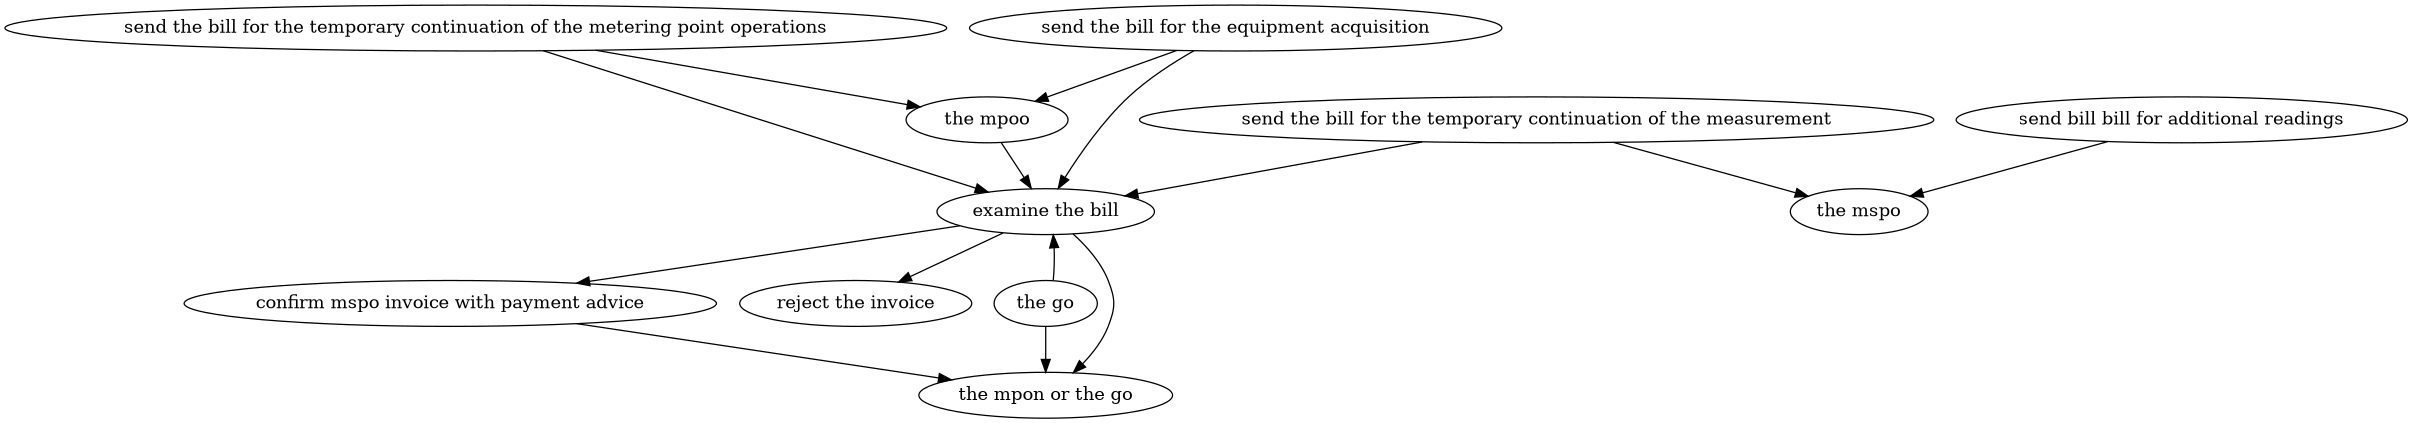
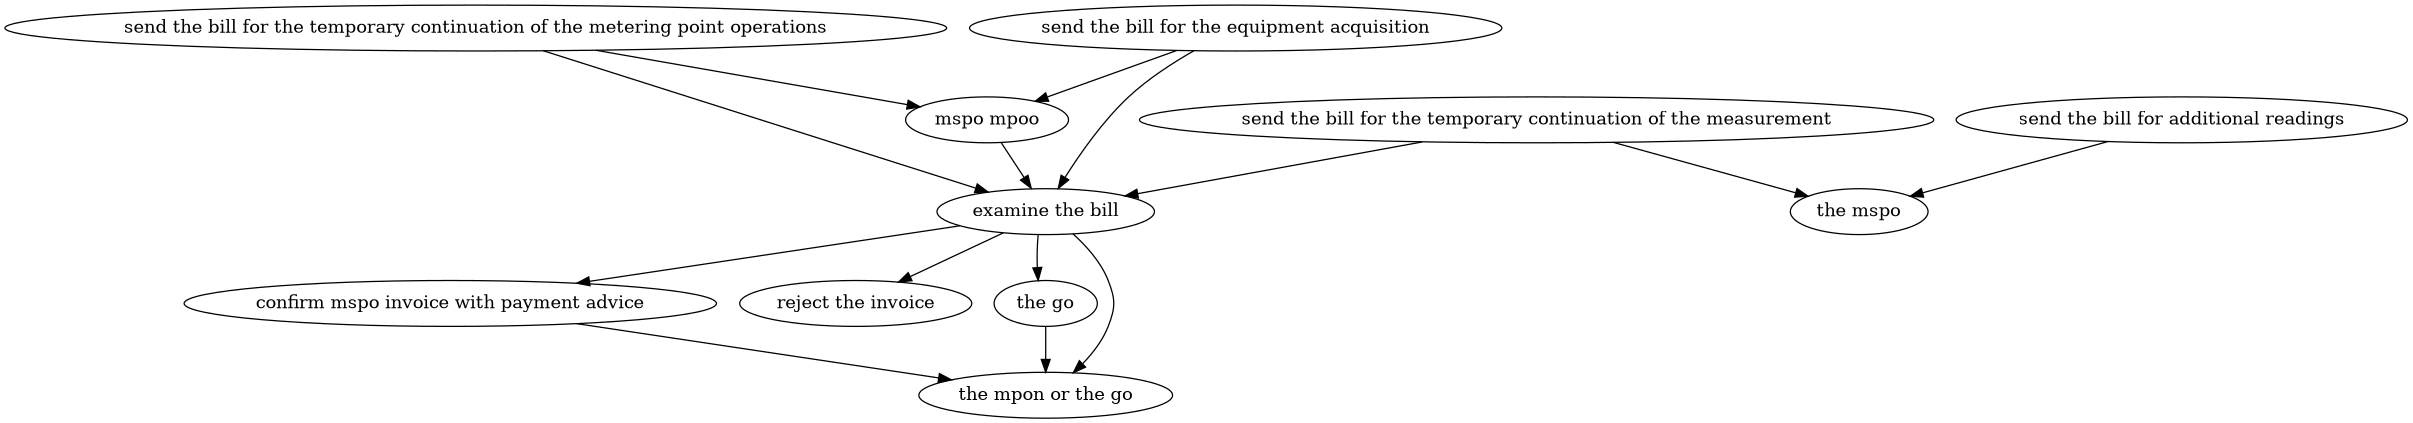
node "the mpoo": label "the mpoo" -> "mspo mpoo"
node "send bill bill for additional readings": label "send bill bill for additional readings" -> "send the bill for additional readings"
edge "the go" -> "examine the bill": reversed
